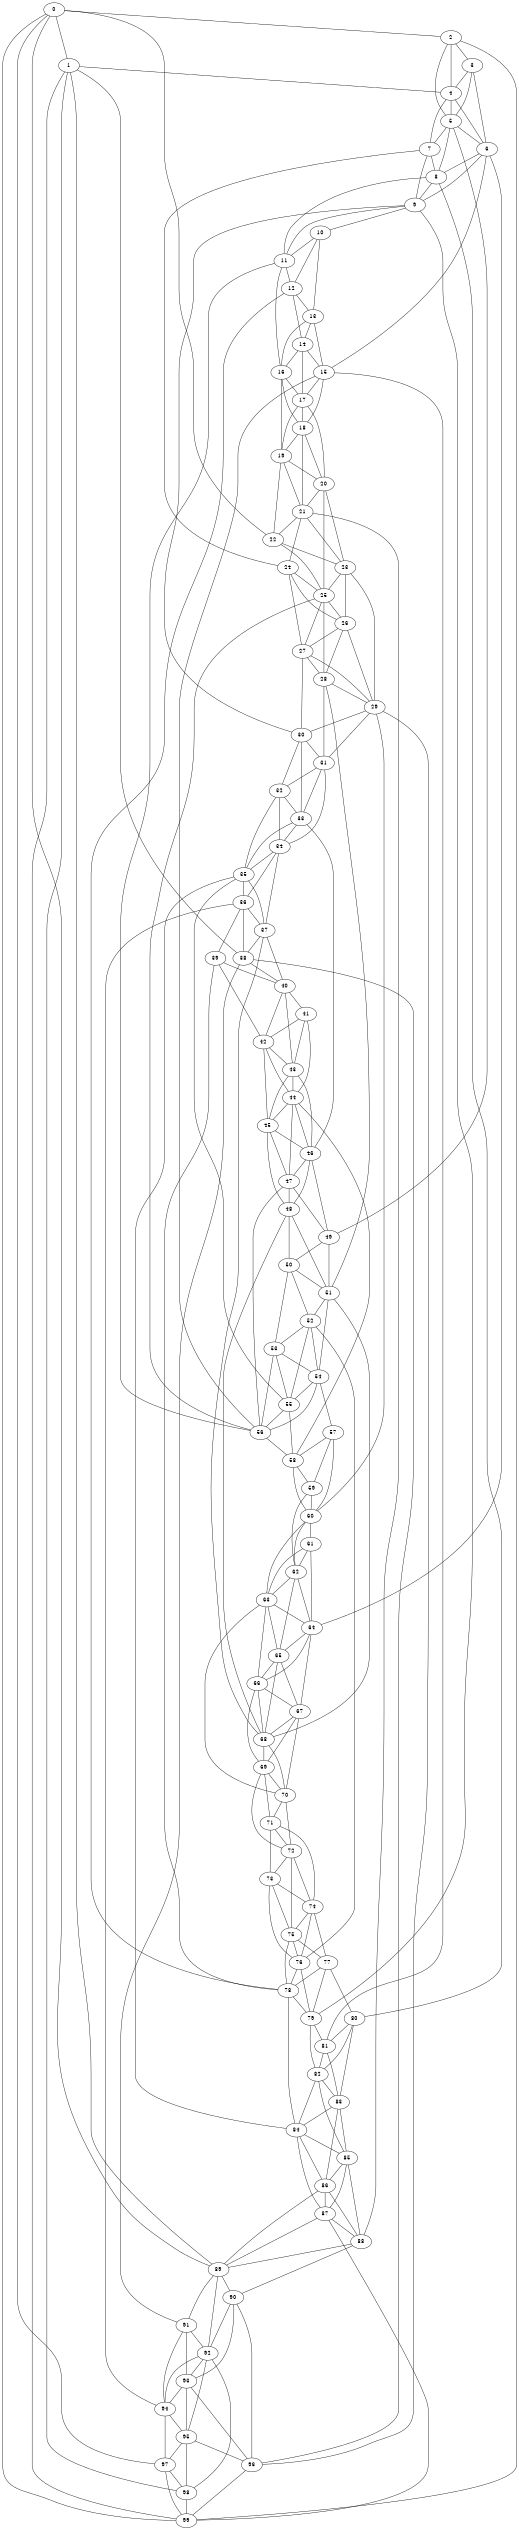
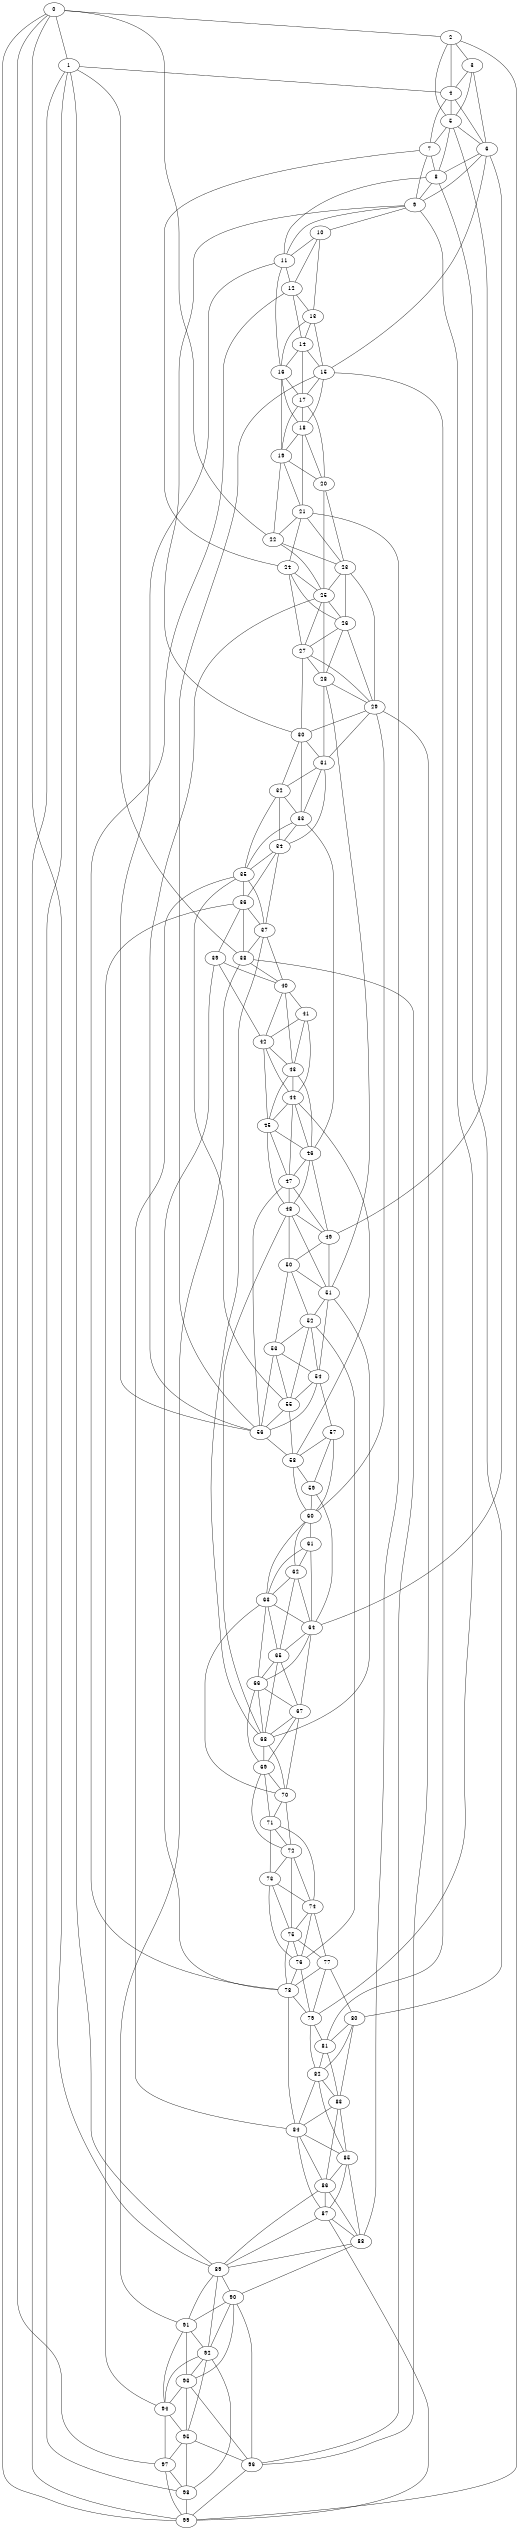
edge "20" -- "21": removed
edge "48" -- "49": added
edge "59" -- "62": now "59" -- "64"
edge "90" -- "91": added
